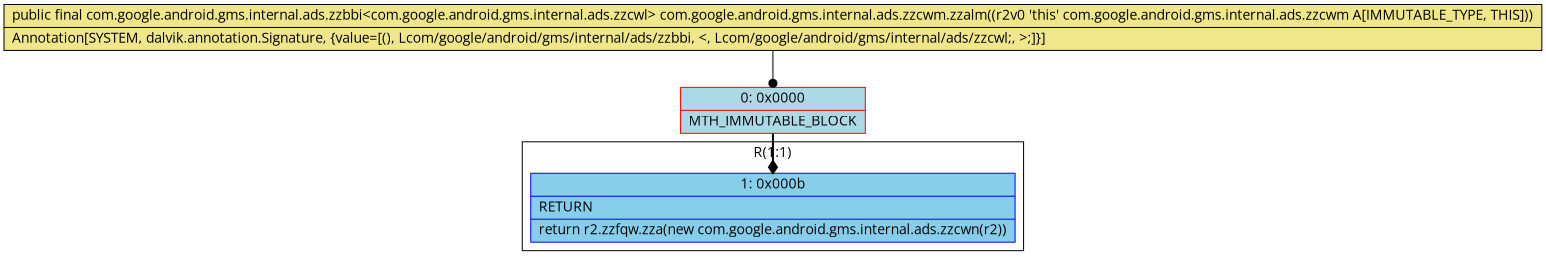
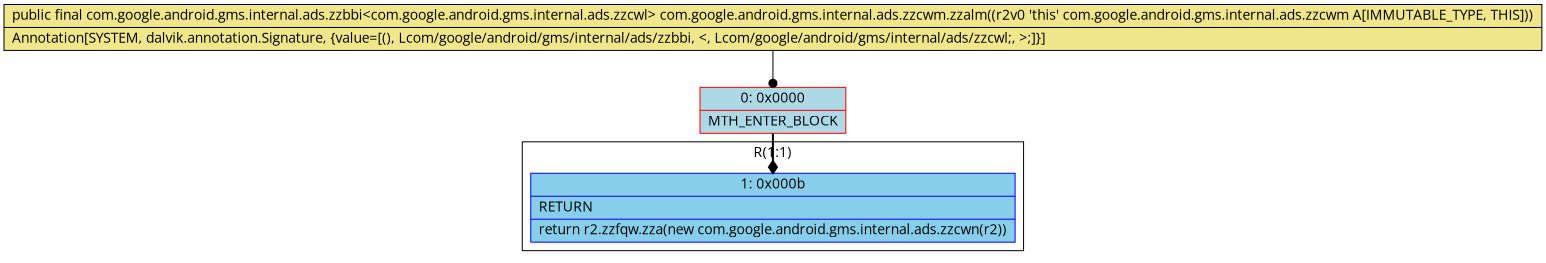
node "0: 0x0000": text "MTH_IMMUTABLE_BLOCK" -> "MTH_ENTER_BLOCK"
